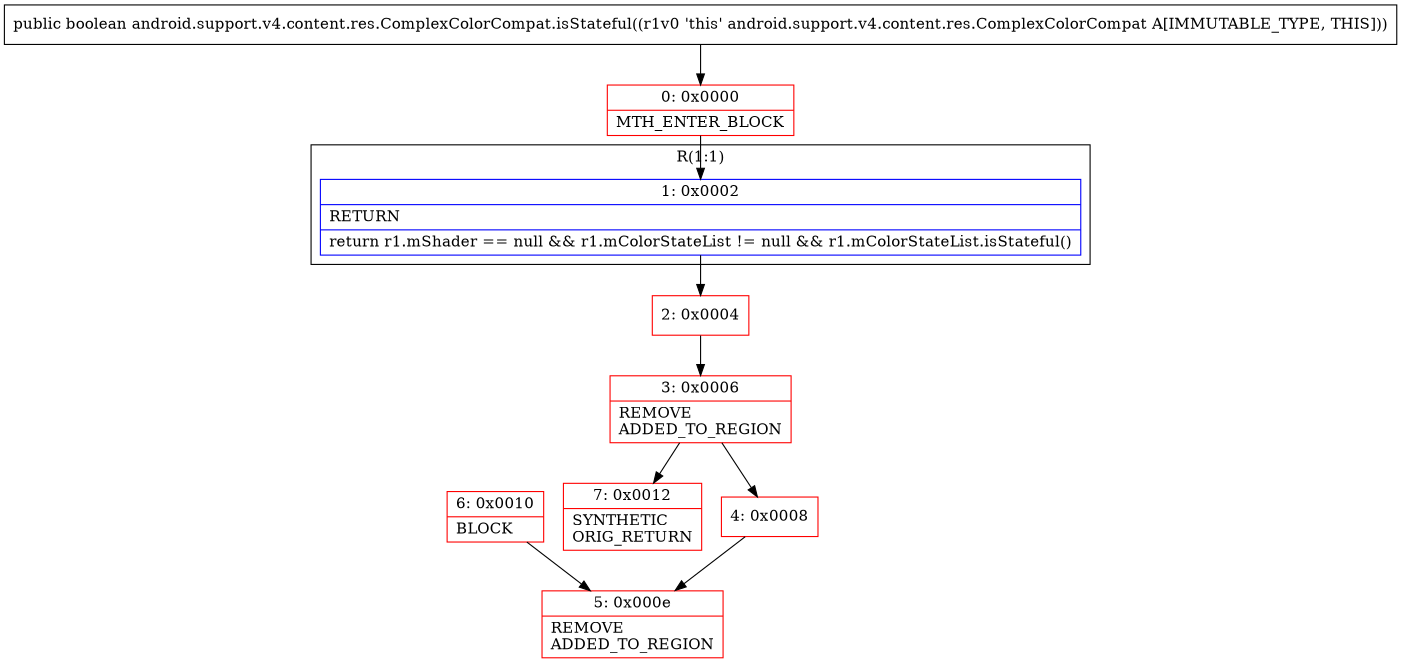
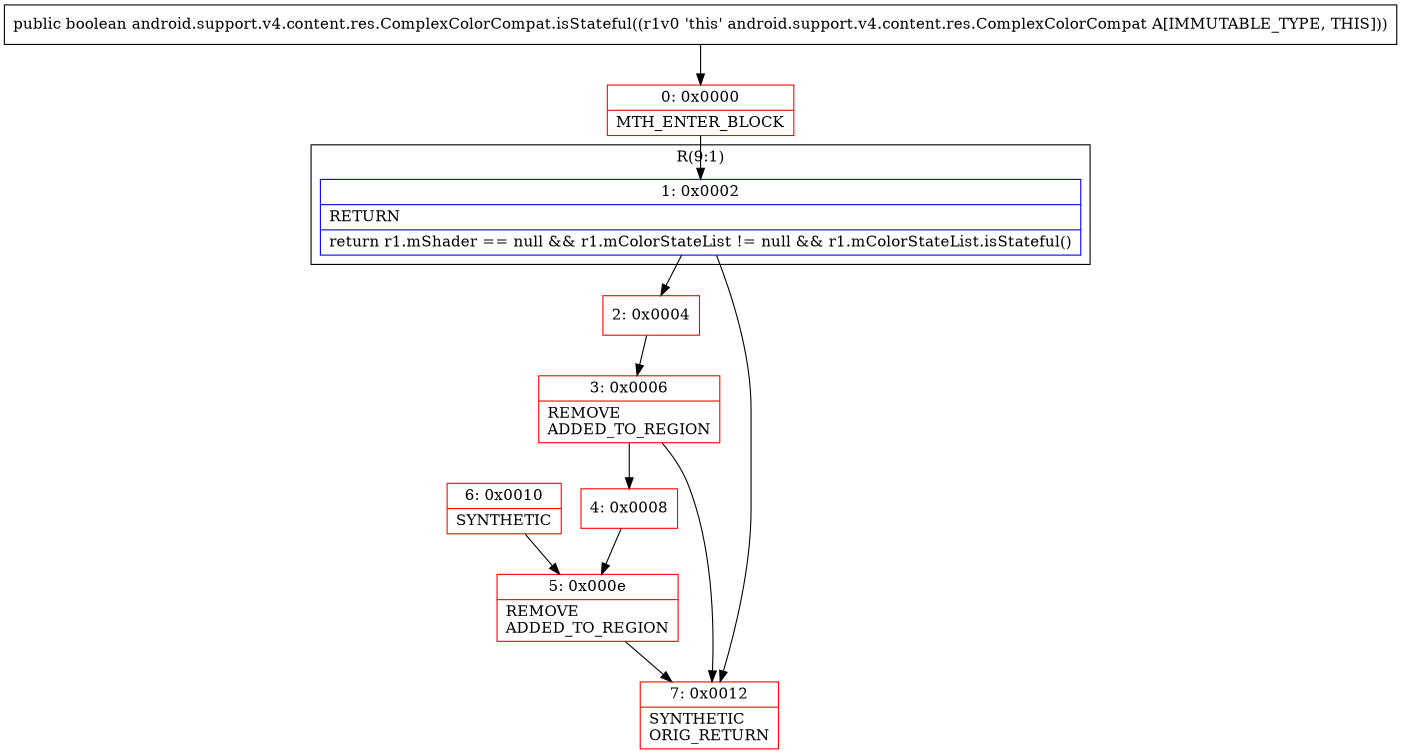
cluster "R(1:1)": label "R(1:1)" -> "R(9:1)"
edge "1: 0x0002" -> "7: 0x0012": added
node "6: 0x0010": text "BLOCK" -> "SYNTHETIC"
edge "5: 0x000e" -> "7: 0x0012": added
